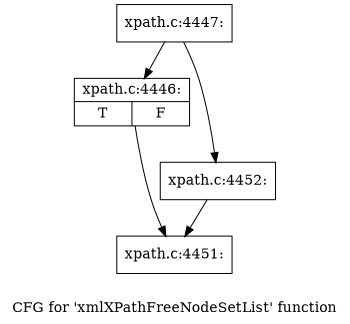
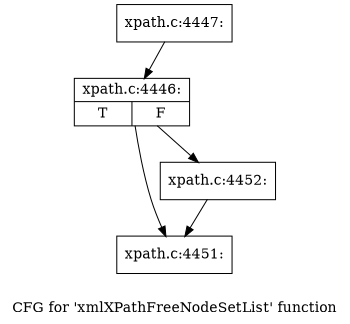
edge "xpath.c:4447:" -> "xpath.c:4452:": now "xpath.c:4446:" -> "xpath.c:4452:"
